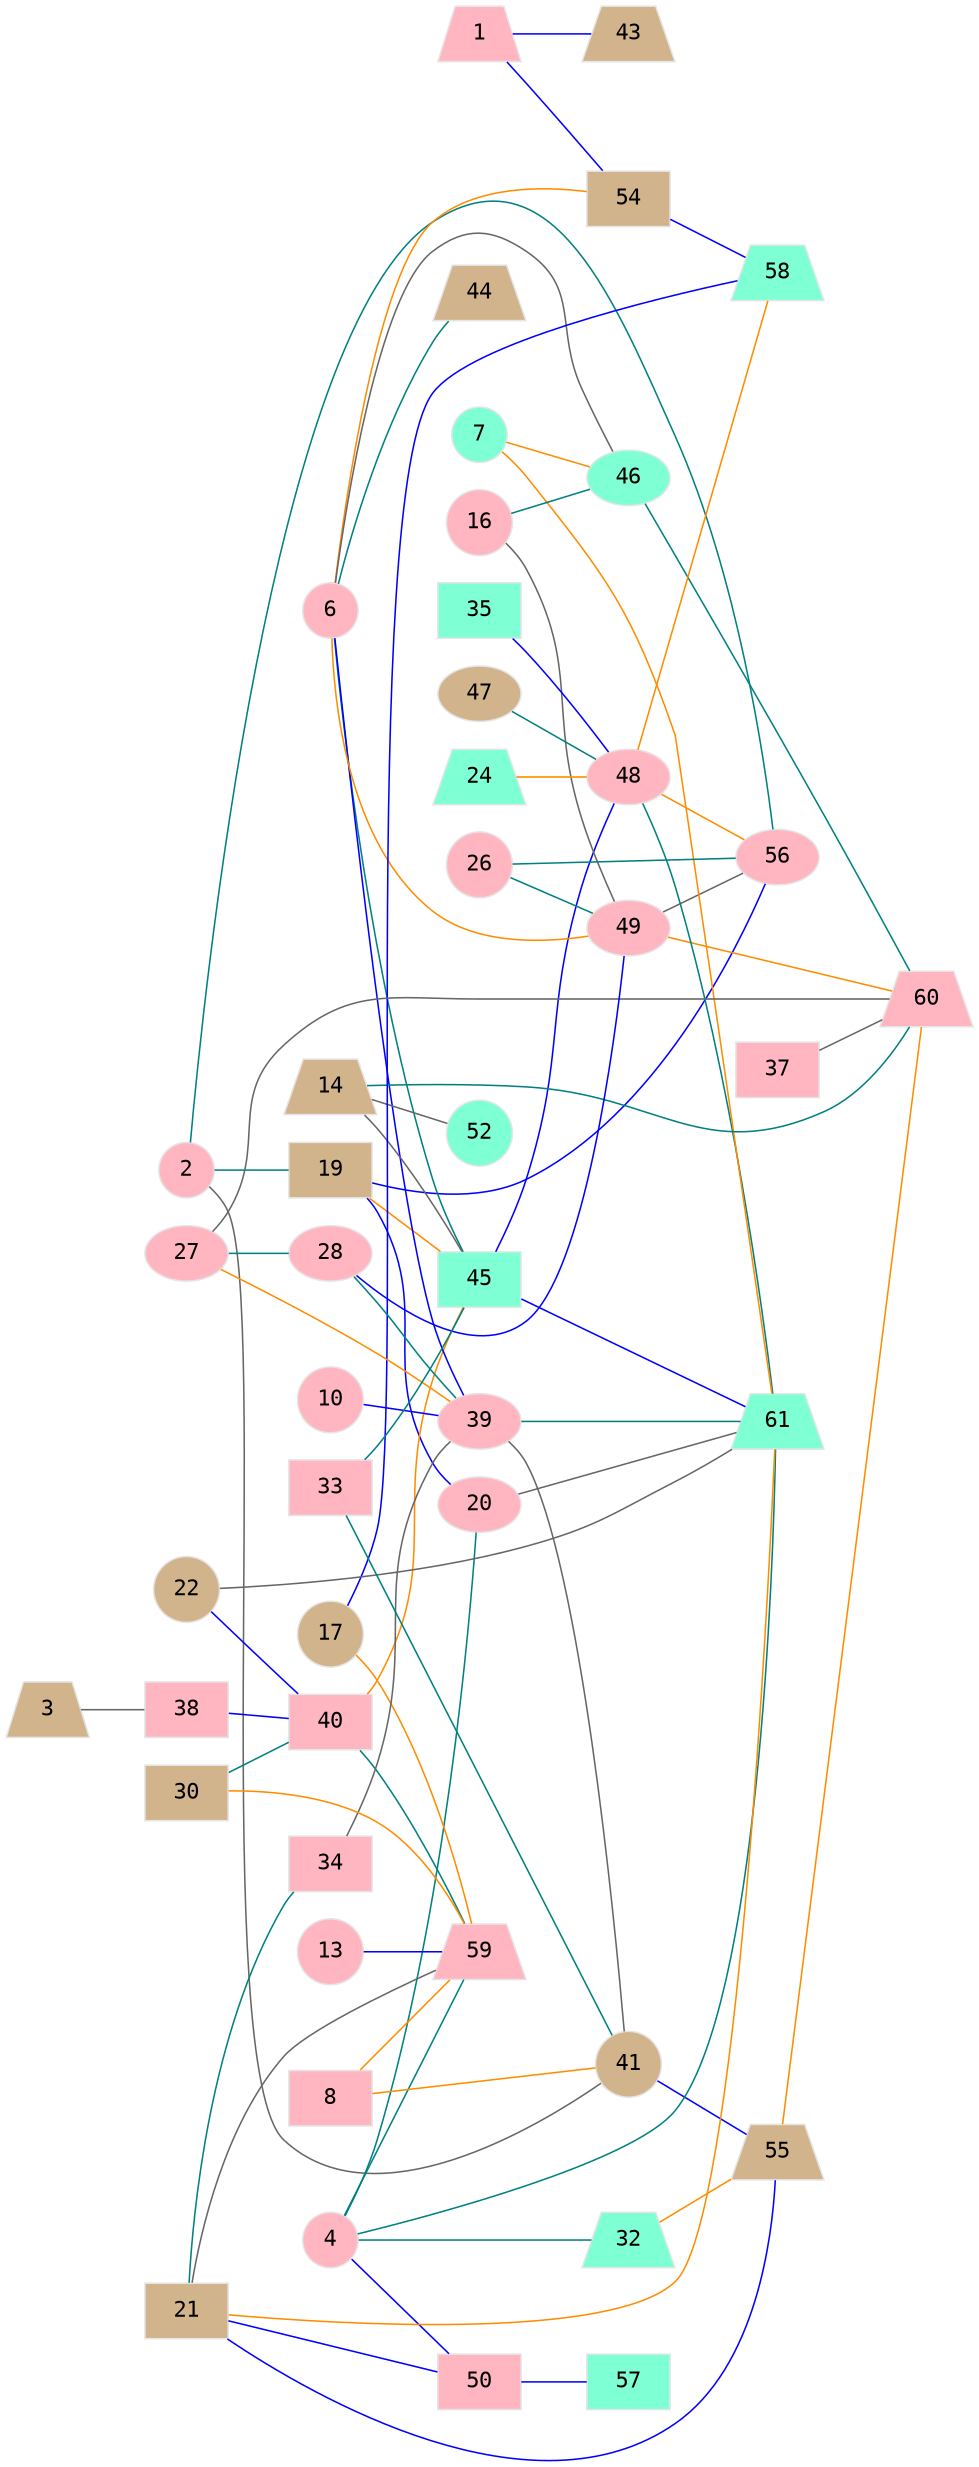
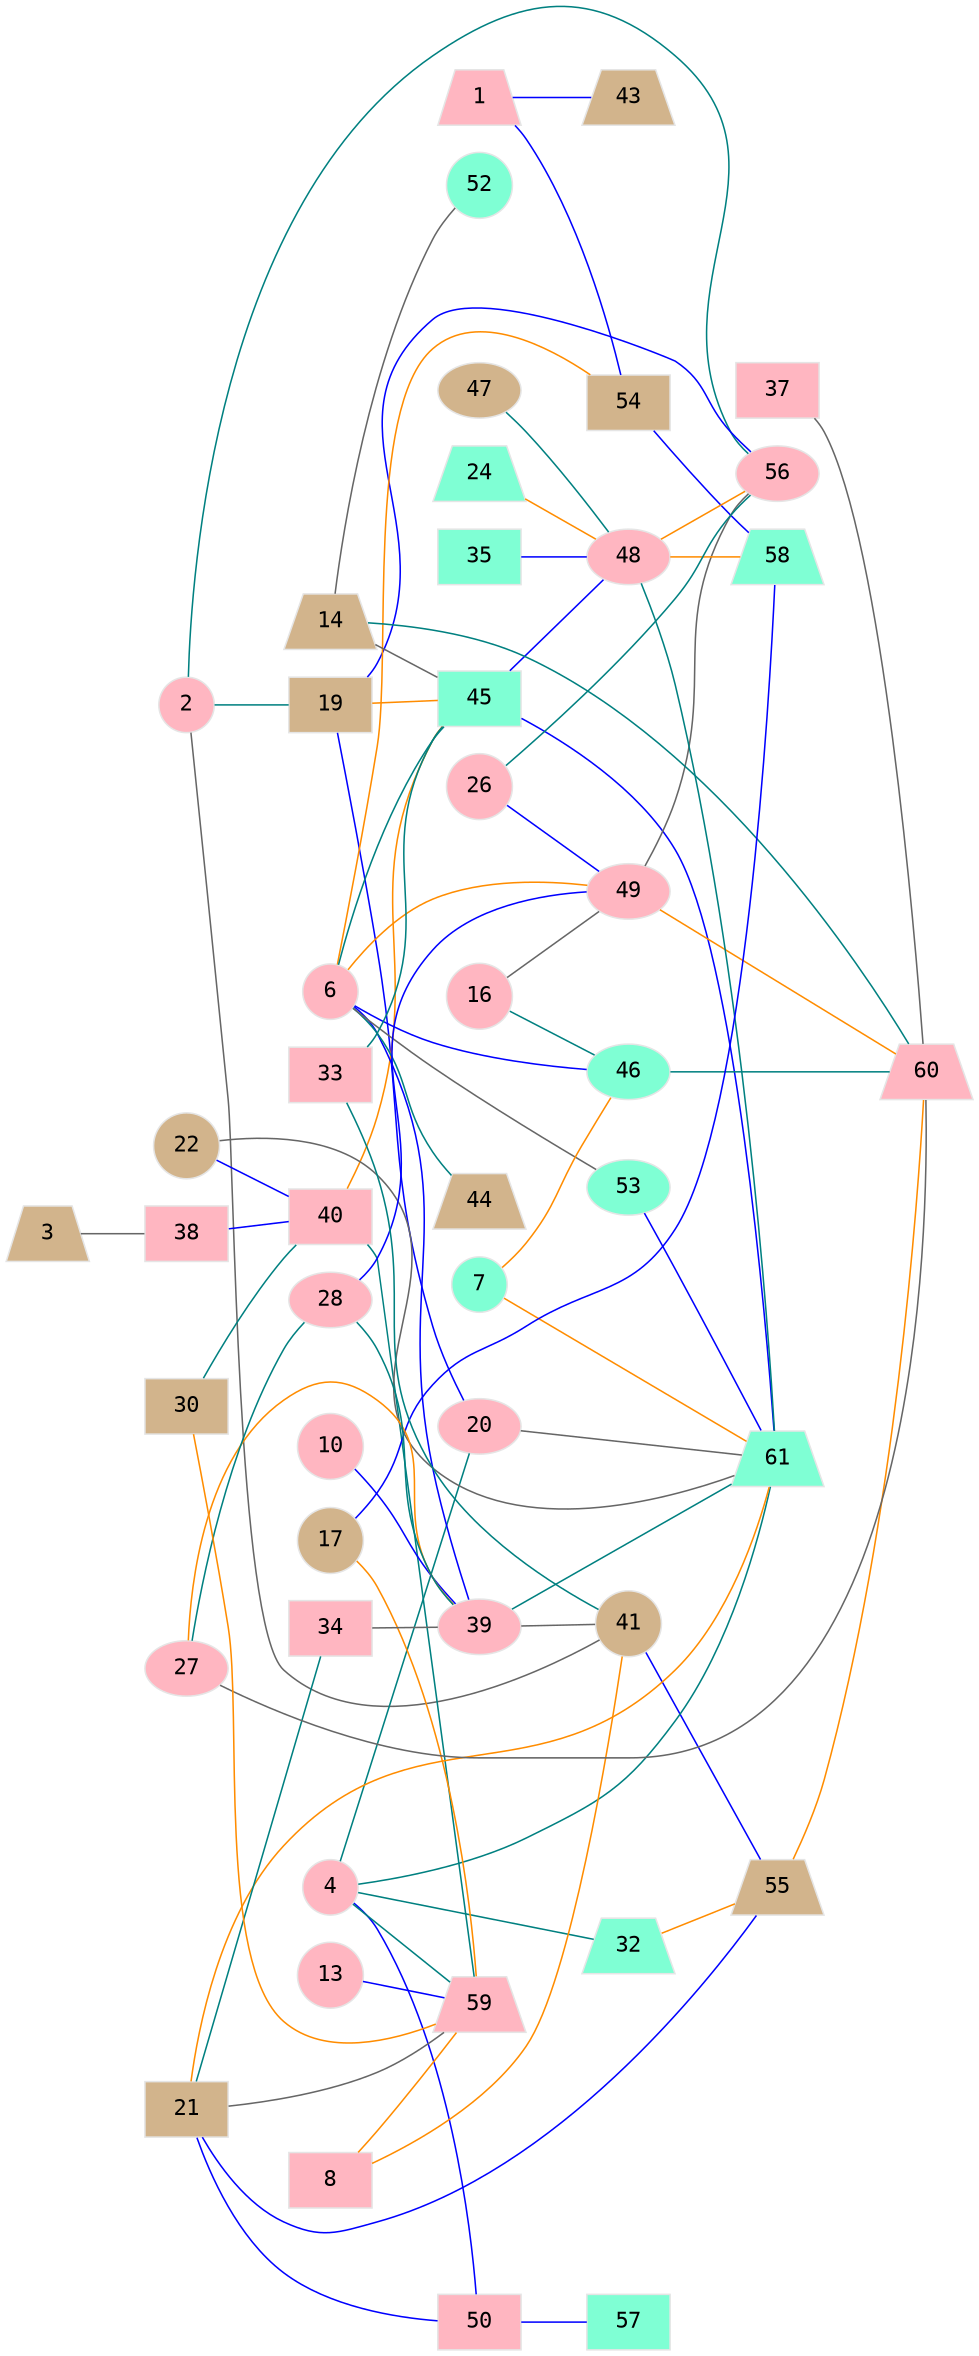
edge "46" -- "6": color gray40 -> blue
edge "26" -- "49": color teal -> blue
node "53": added
